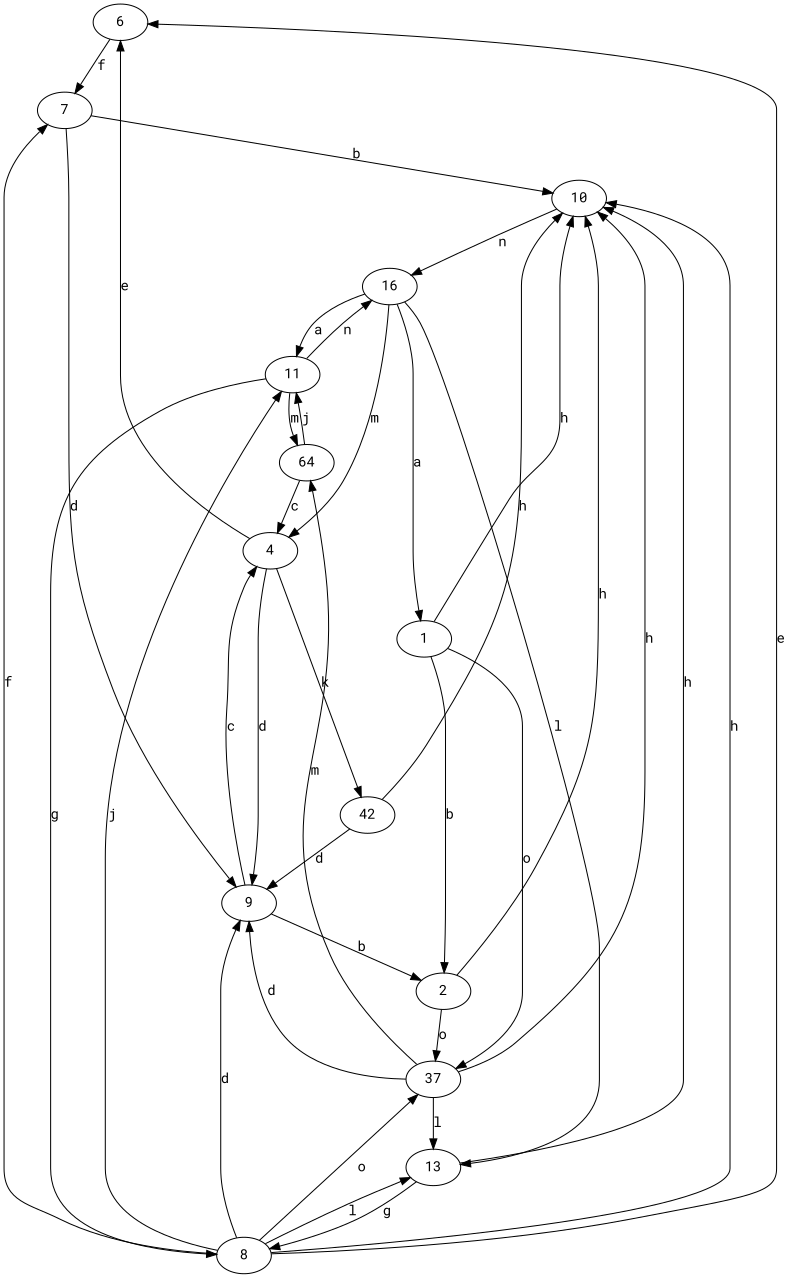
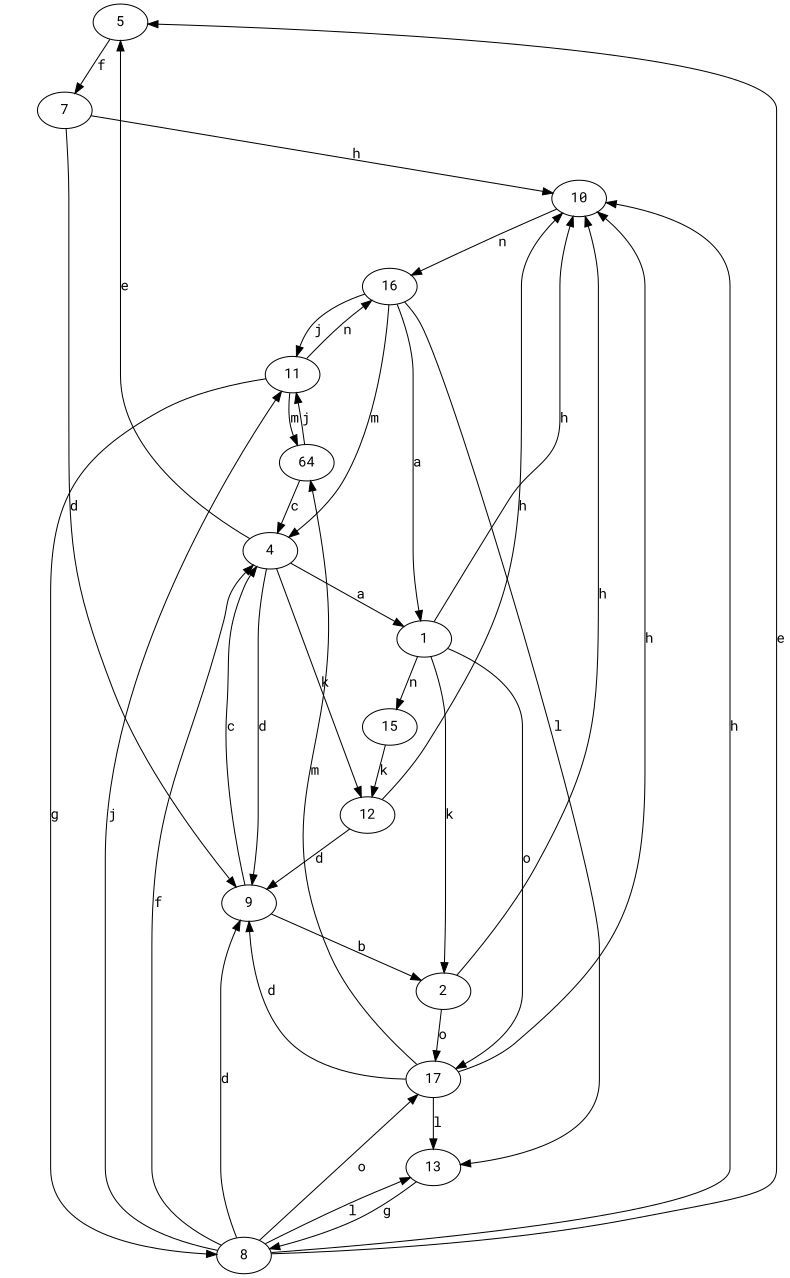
node "6": label "6" -> "5"
edge "7" -> "10": label "b" -> "h"
edge "16" -> "11": label "a" -> "j"
edge "4" -> "1": added, label "a"
node "15": added
edge "13" -> "10": removed, label "h"
edge "8" -> "7": now "8" -> "4"
node "42": label "42" -> "12"
edge "1" -> "2": label "b" -> "k"
node "37": label "37" -> "17"
